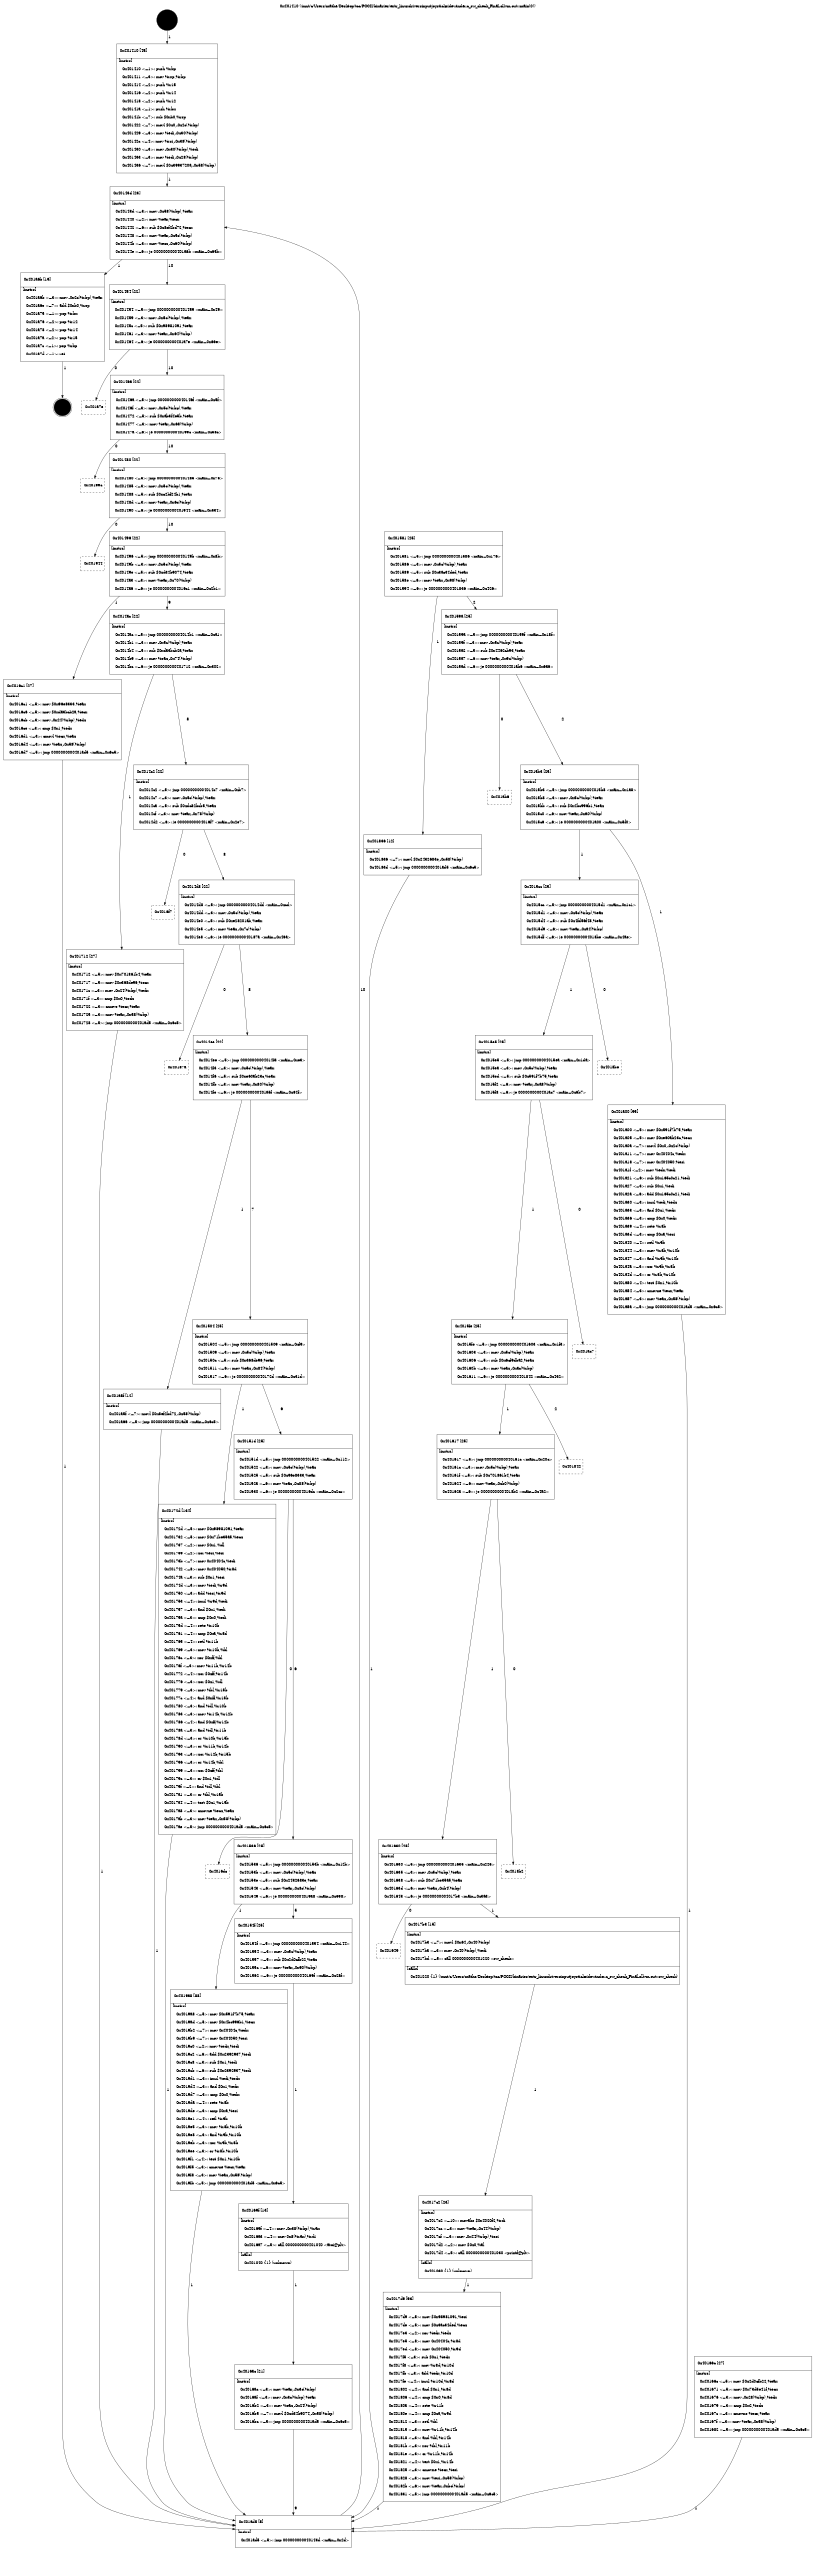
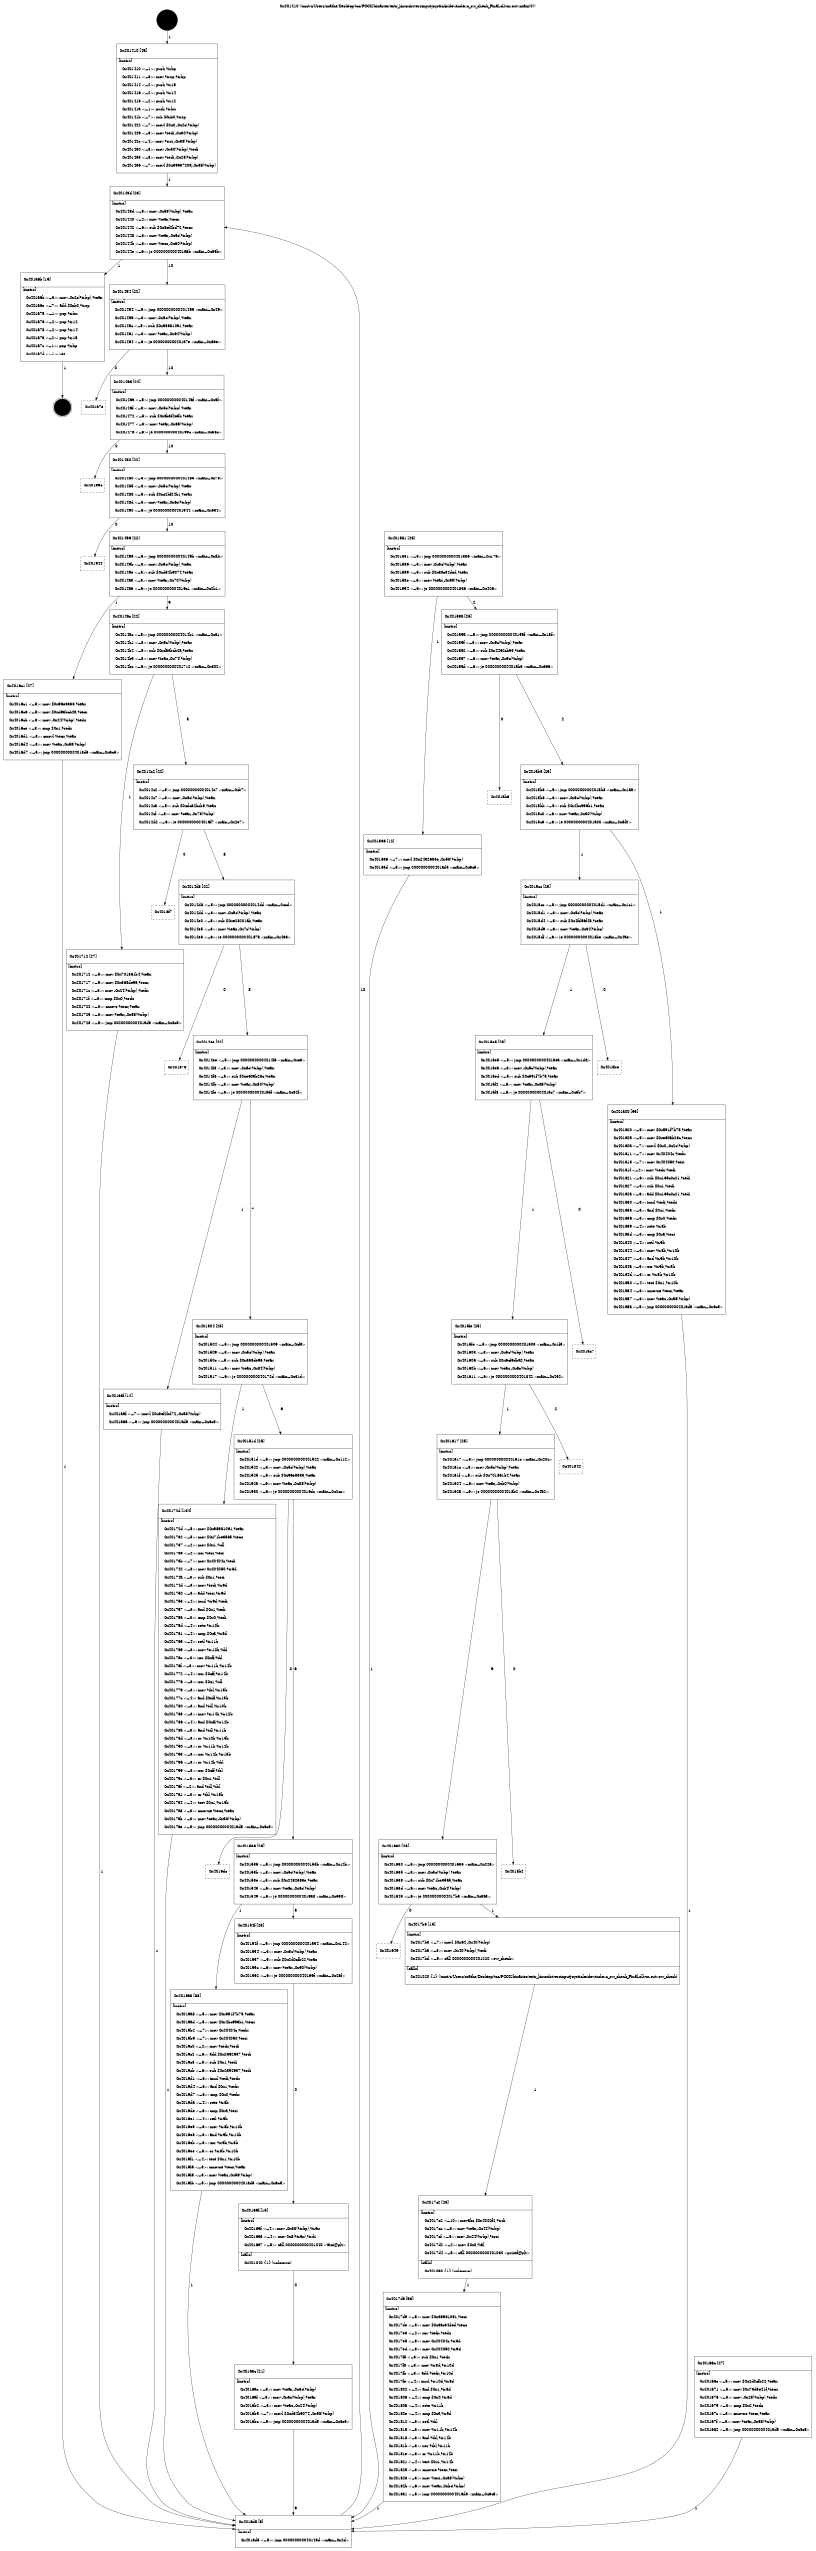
edge "0x401617 [25]" -> "0x401630 [25]": label " 1" -> " 9"
edge "0x40154f [25]" -> "0x40169f [13]": label " 1" -> " 0"
edge "0x40169f [13]" -> "0x4016ac [21]": label " 1" -> " 0"
